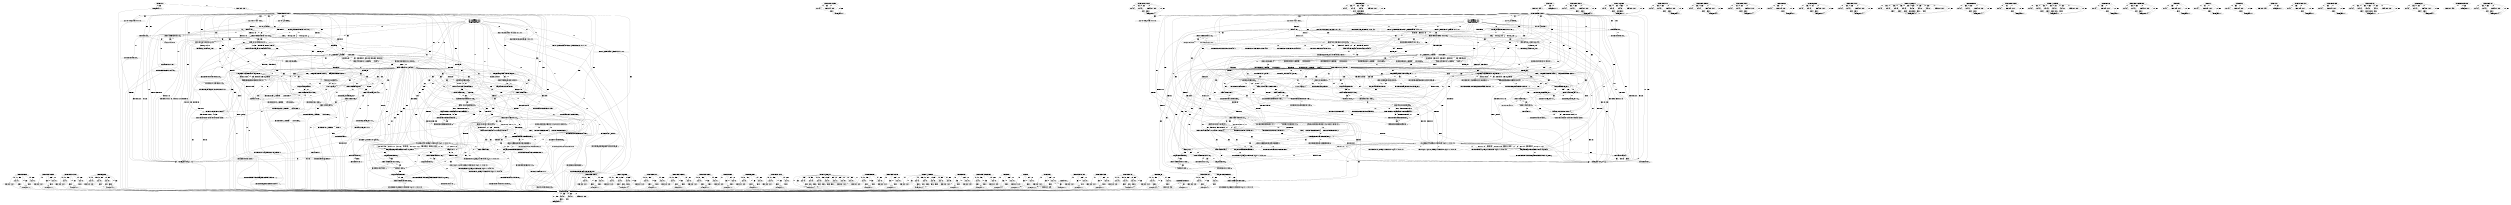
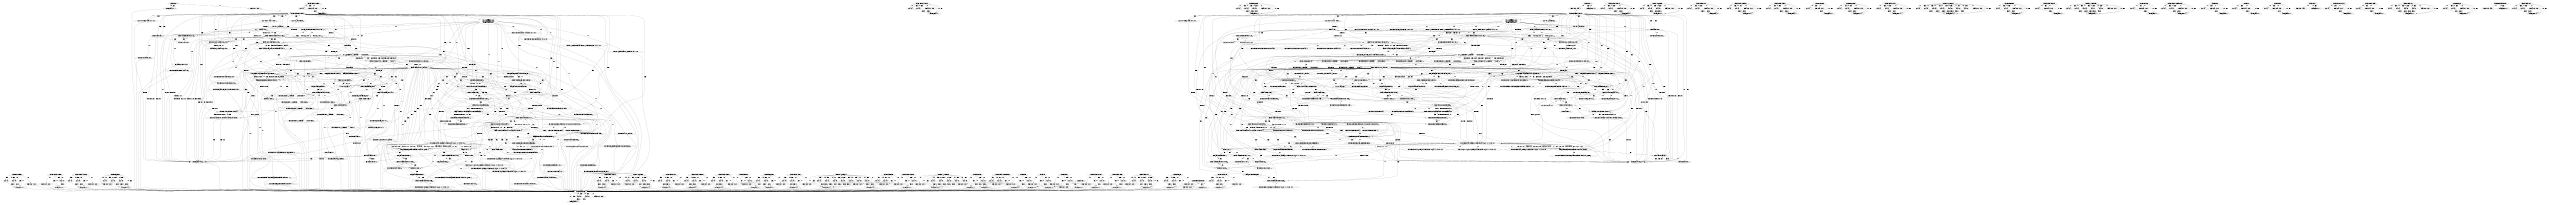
node "(LITERAL,true,new BufferMeta(params, true))": removed
